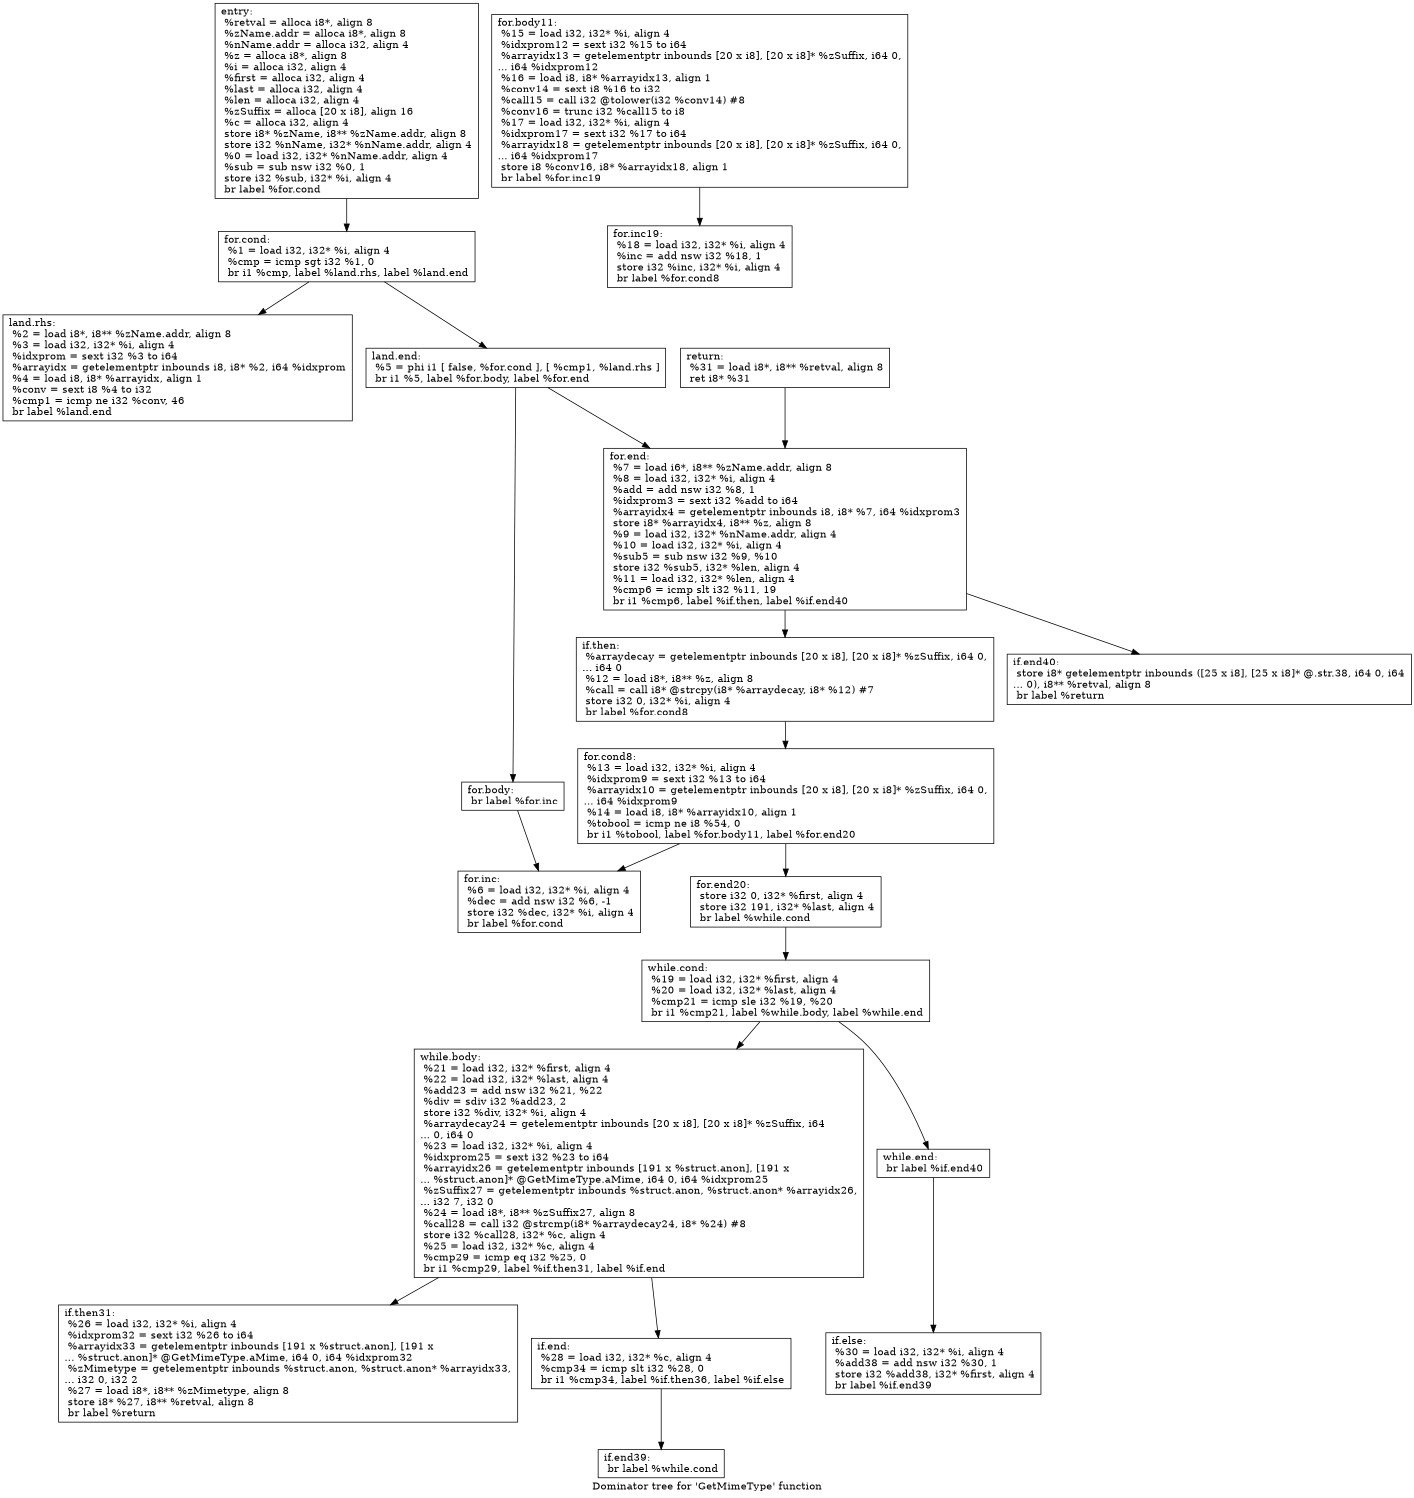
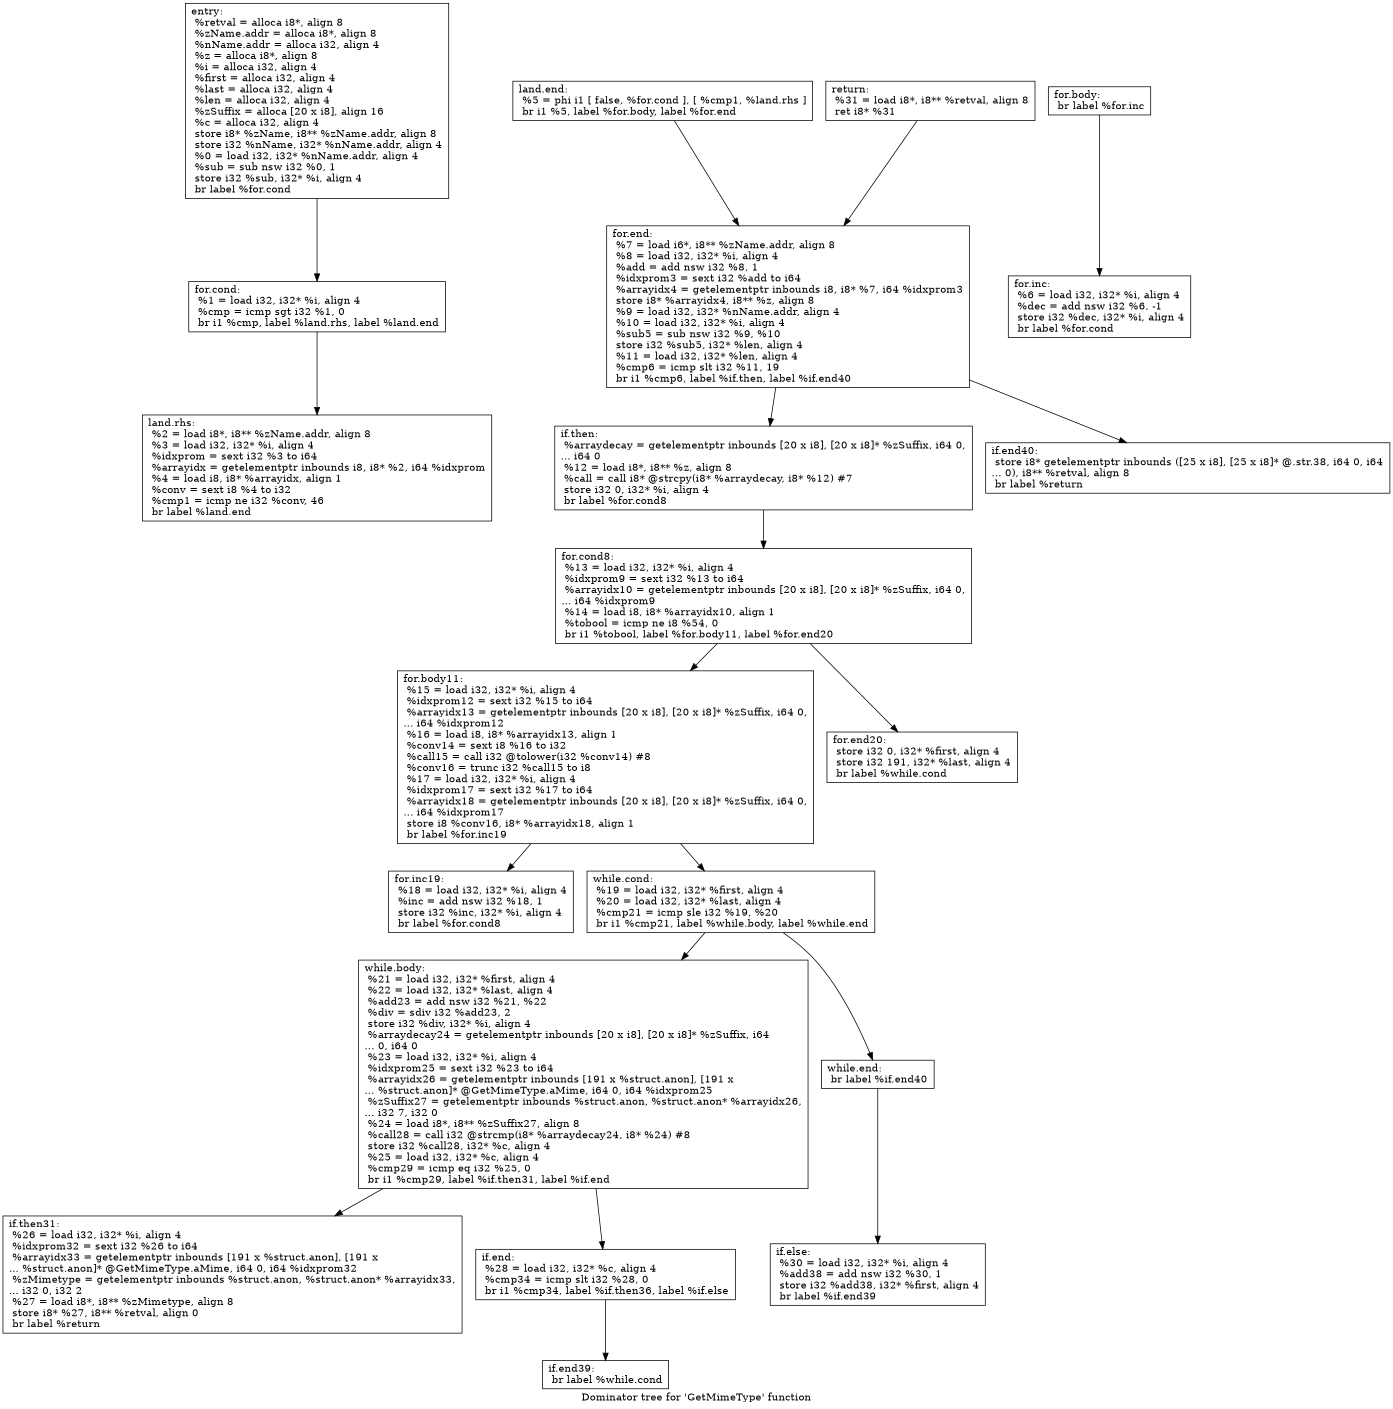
edge "for.cond:" -> "land.end:": removed
edge "land.end:" -> "for.body:": removed
edge "for.cond8:" -> "for.inc:": now "for.cond8:" -> "for.body11:"
edge "for.end20:" -> "while.cond:": now "for.body11:" -> "while.cond:"
node "if.then31:": text "store i8* %27, i8** %retval, align 8" -> "store i8* %27, i8** %retval, align 0"
